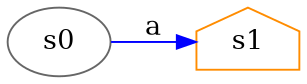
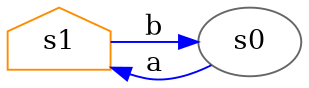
edge "s1" -> "s0": added, label "b"
